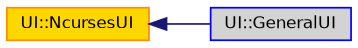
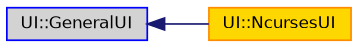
edge "UI::GeneralUI" -> "UI::NcursesUI": reversed
